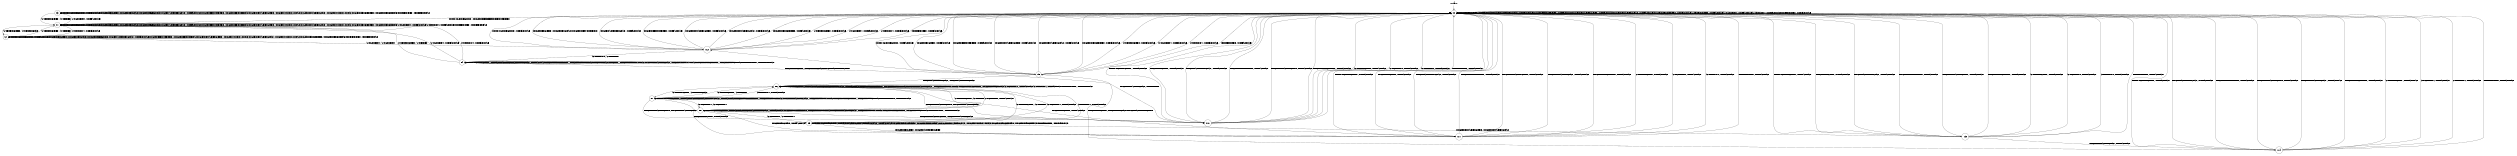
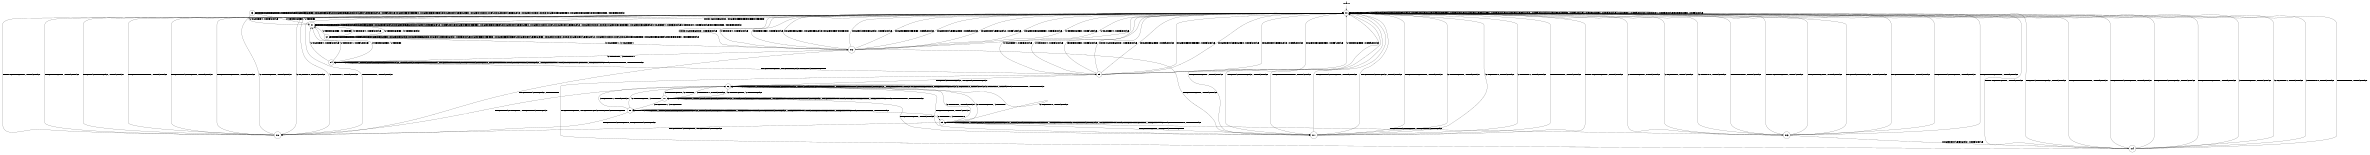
edge "s7" -> "s10": now "s9" -> "s10"
edge "s8" -> "s11": now "s12" -> "s11"
